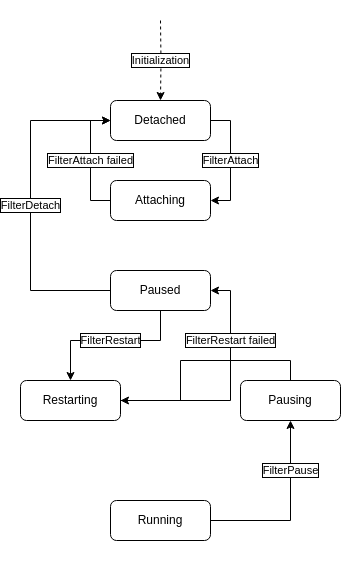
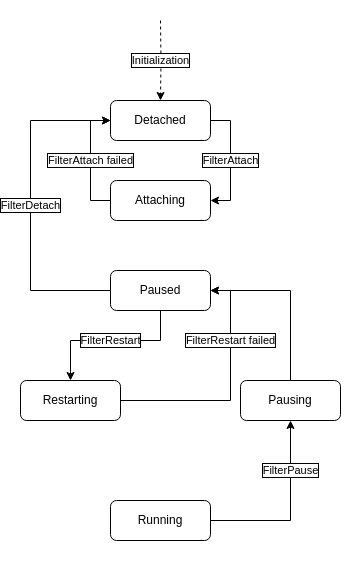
edge "Pausing" -> "Restarting": now "Pausing" -> "Paused"
